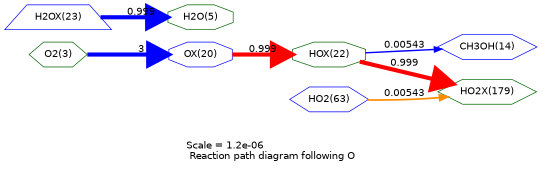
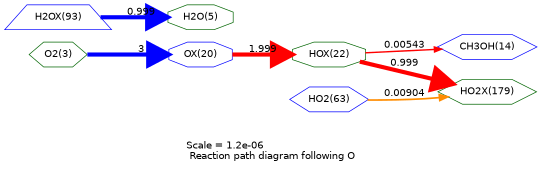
node "H2OX(23)": label "H2OX(23)" -> "H2OX(93)"
edge "OX(20)" -> "HOX(22)": label " 0.999" -> " 1.999"
edge "HOX(22)" -> "CH3OH(14)": color blue -> red
edge "HO2(63)" -> "HO2X(179)": label " 0.00543" -> " 0.00904"
